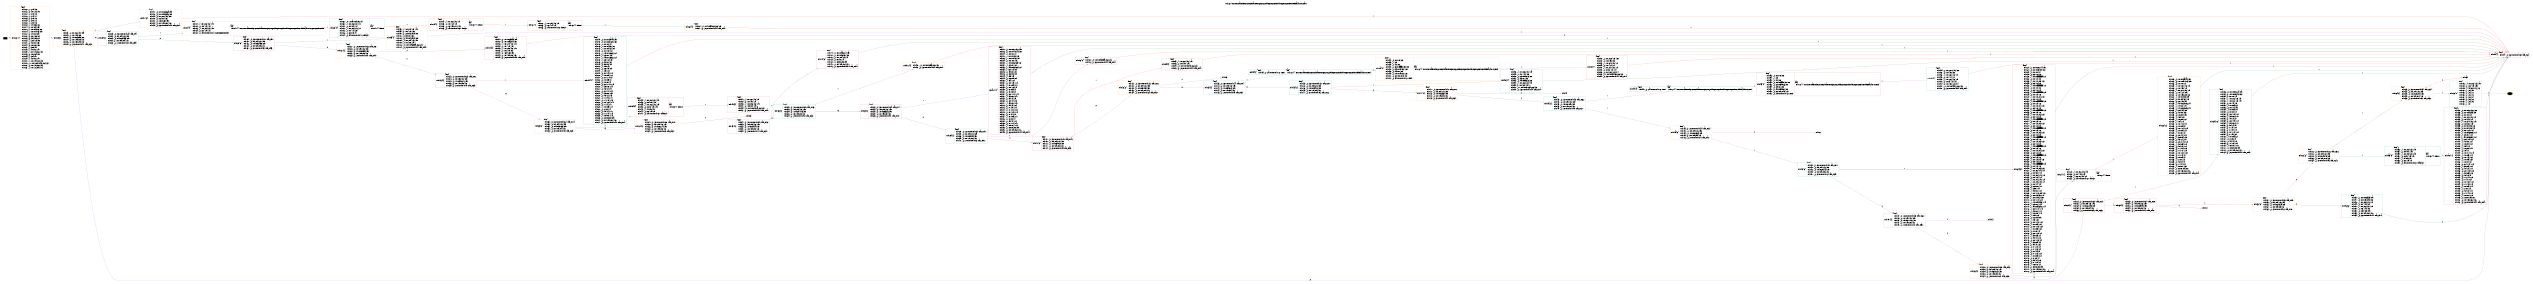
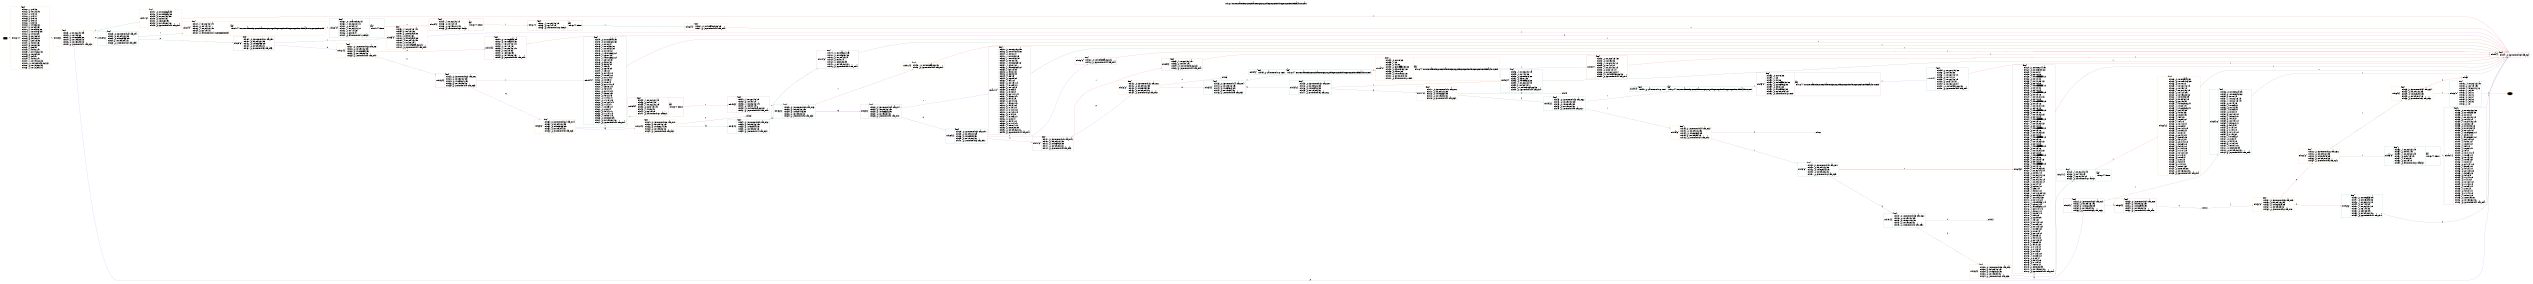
edge "0x40137b [28]" -> "0x401397 [28]": added, label "15"
edge "0x40153b [28]" -> "0x401557 [28]": now "0x401d12" -> "0x401557 [28]"
